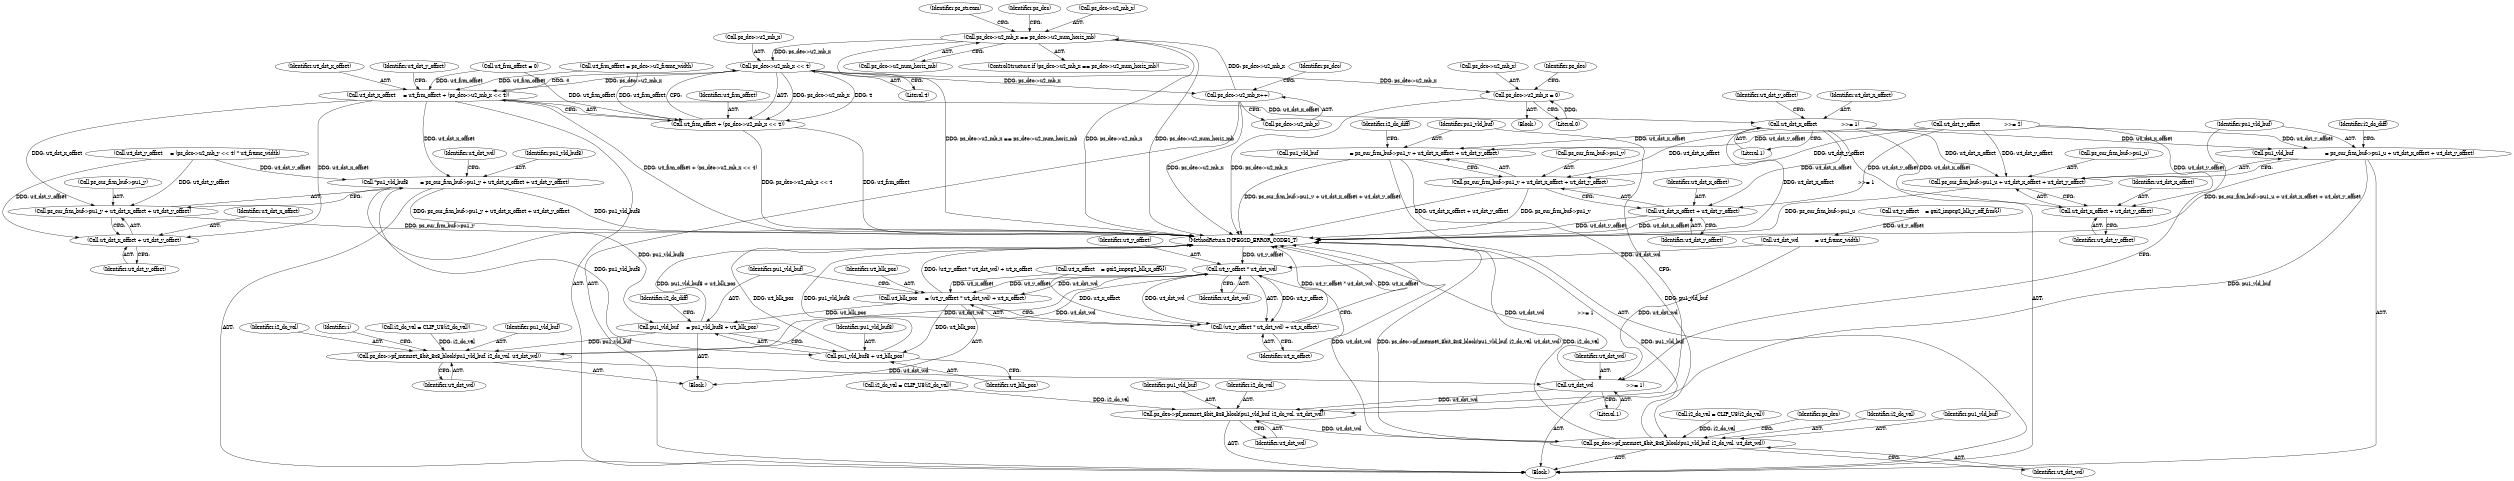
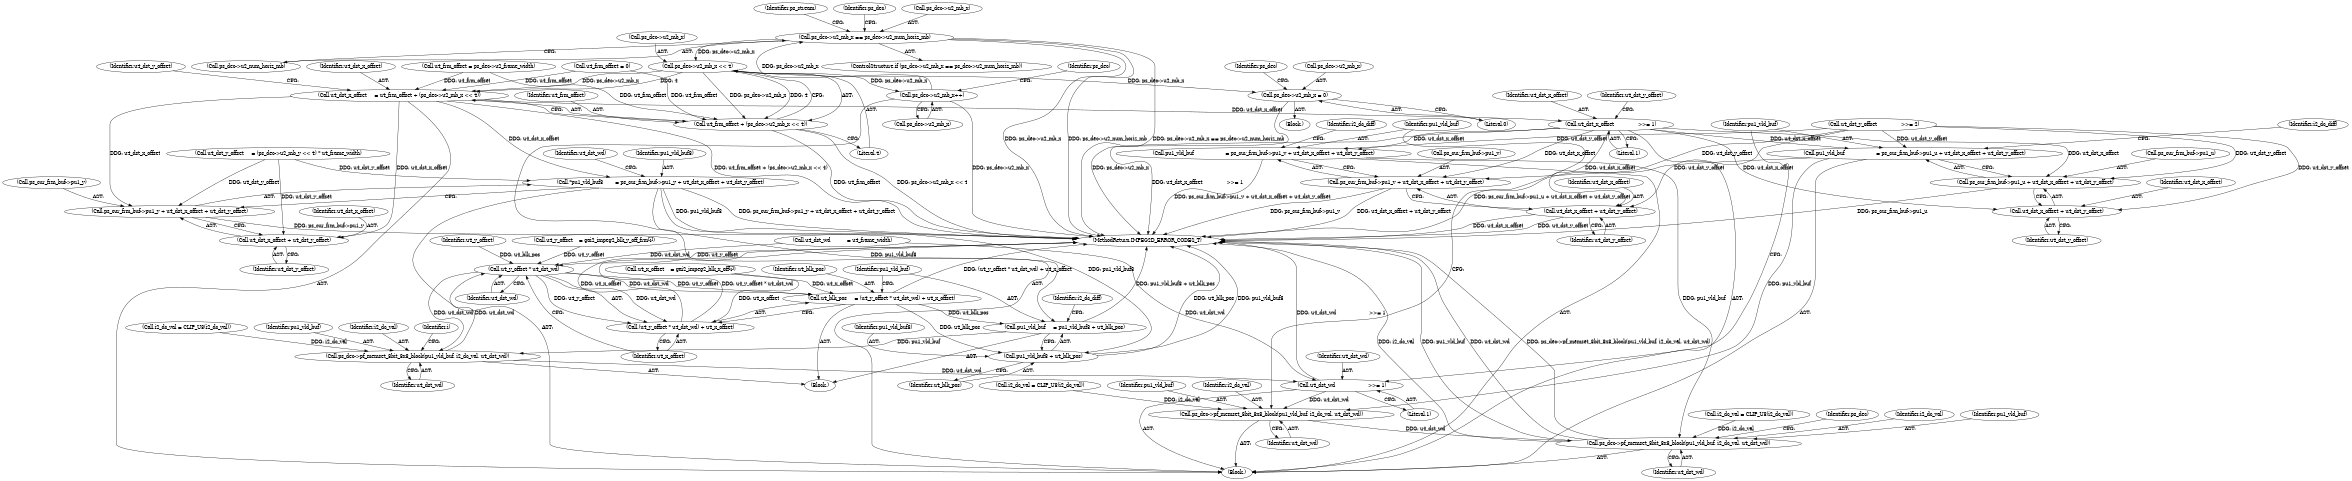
edge "(Call,ps_dec->u2_mb_x << 4)" -> "(Literal,4)": now "(Call,u4_frm_offset + (ps_dec->u2_mb_x << 4))" -> "(Literal,4)"
edge "(Literal,0)" -> "(Call,ps_dec->u2_mb_x = 0)": label "DDG: " -> "AST: "
edge "(Call,u4_y_offset    = gai2_impeg2_blk_y_off_frm[i])" -> "(Call,u4_dst_wd           = u4_frame_width)": now "(Call,u4_y_offset    = gai2_impeg2_blk_y_off_frm[i])" -> "(Call,u4_y_offset * u4_dst_wd)"
edge "(Identifier,u4_y_offset)" -> "(Call,u4_y_offset * u4_dst_wd)": label "AST: " -> "DDG: u4_blk_pos"
